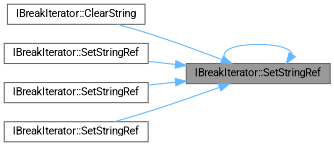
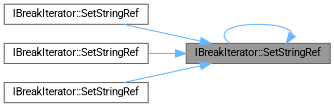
node "IBreakIterator::ClearString": removed
